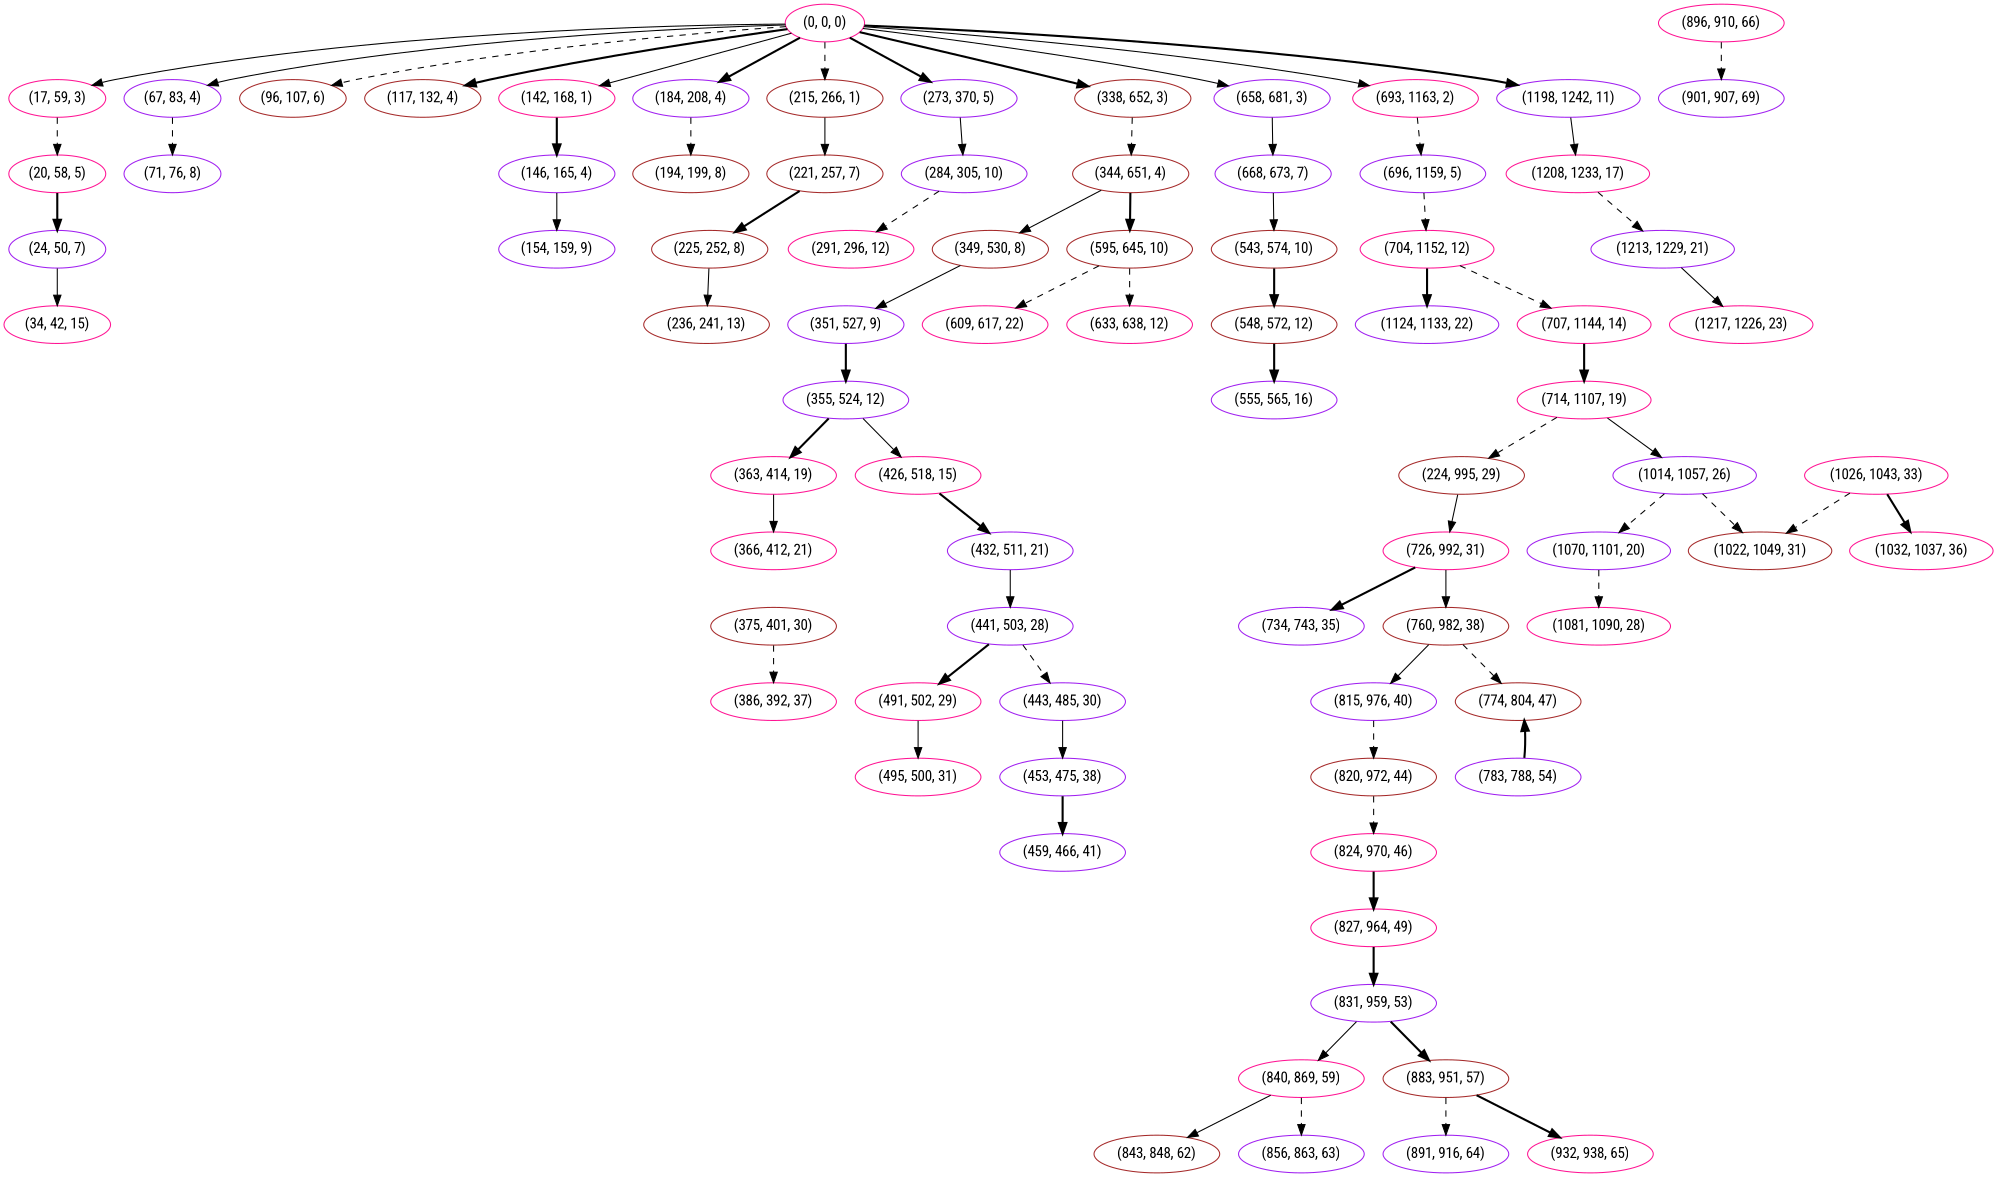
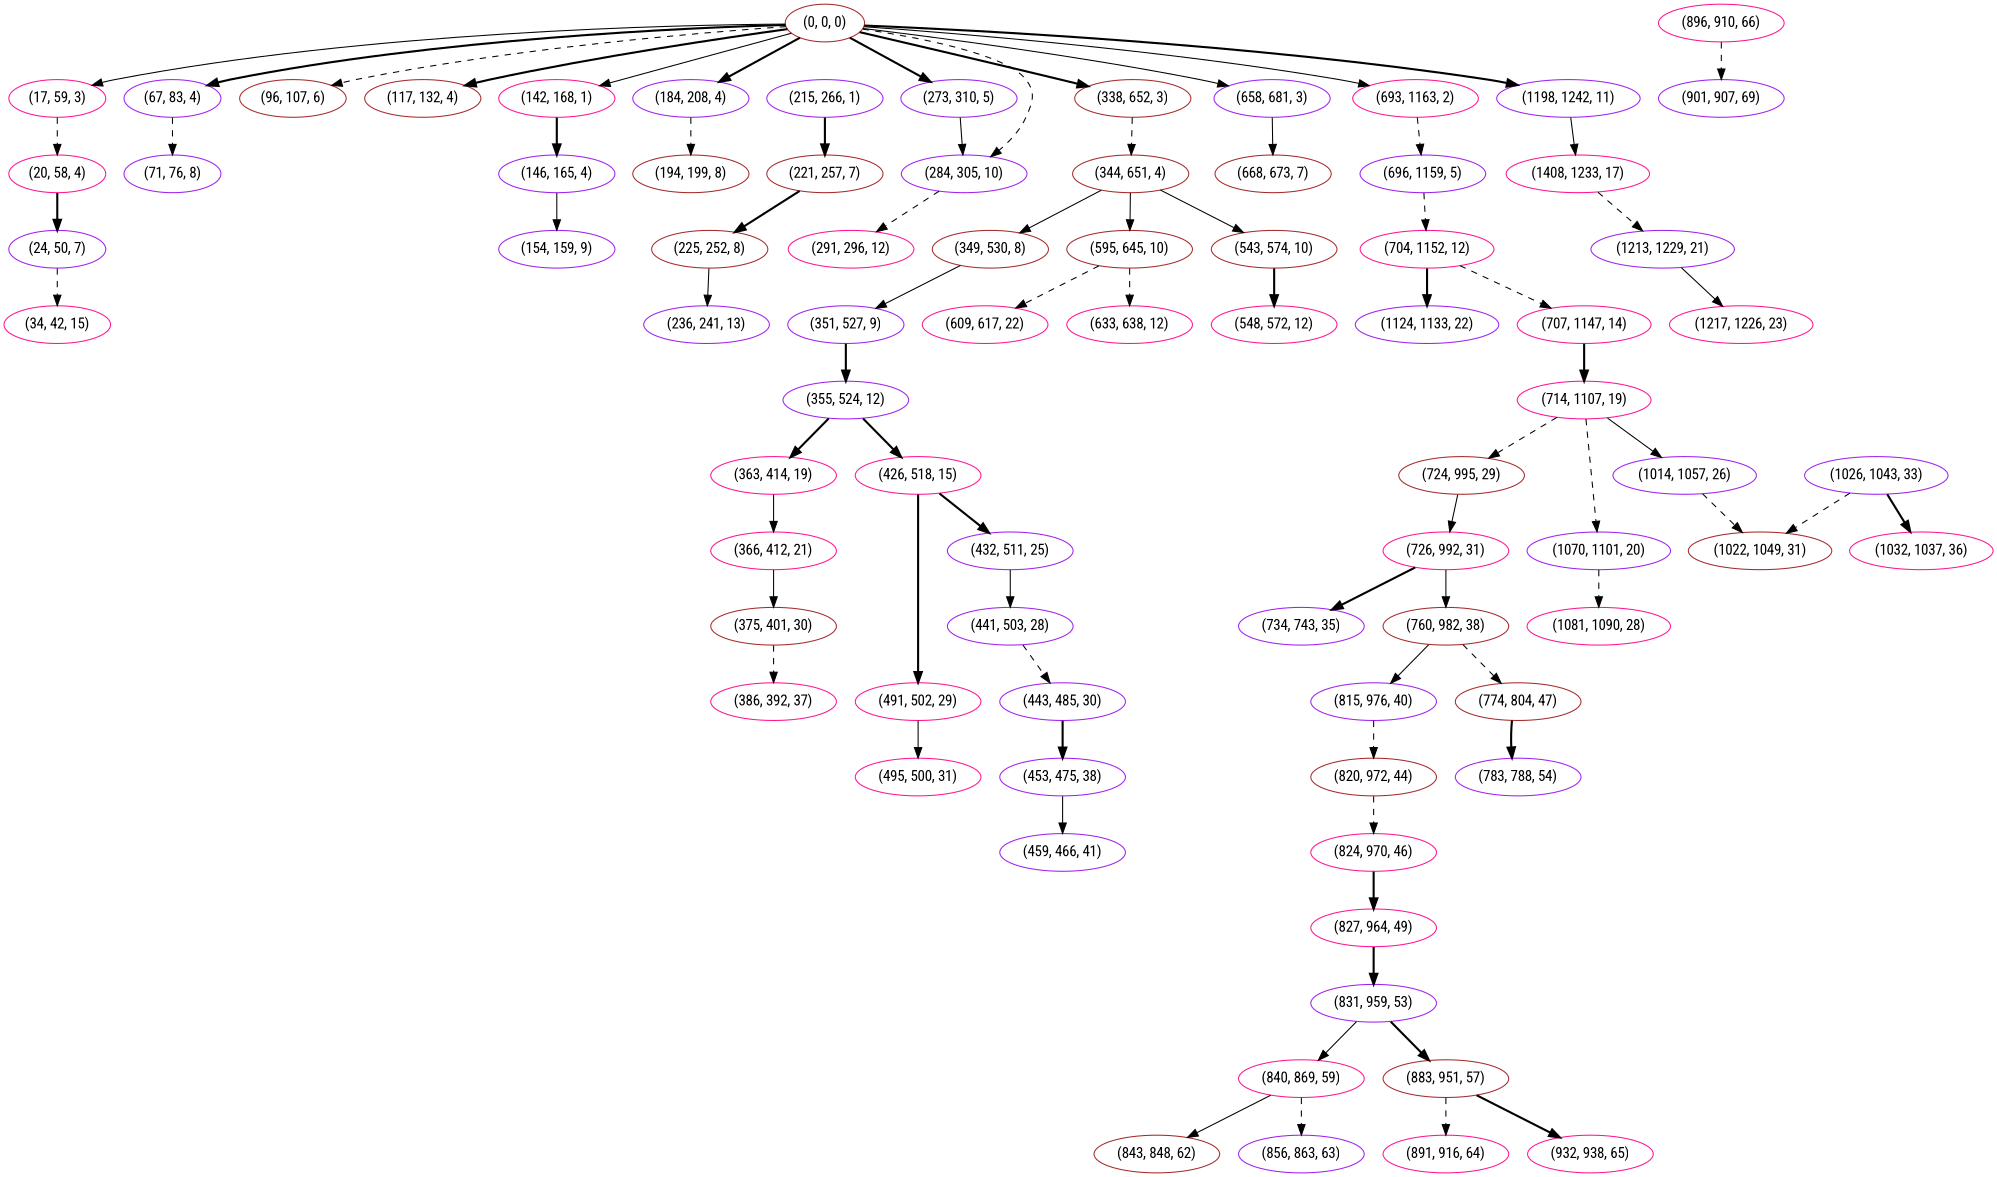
node "(0, 0, 0)": color deeppink -> brown
edge "(0, 0, 0)" -> "(67, 83, 4)": style solid -> bold
edge "(0, 0, 0)" -> "(215, 266, 1)": now "(0, 0, 0)" -> "(284, 305, 10)"
node "(215, 266, 1)": color brown -> purple
node "(273, 370, 5)": label "(273, 370, 5)" -> "(273, 310, 5)"
edge "(215, 266, 1)" -> "(221, 257, 7)": style solid -> bold
node "(20, 58, 5)": label "(20, 58, 5)" -> "(20, 58, 4)"
node "(668, 673, 7)": color purple -> brown
node "(1208, 1233, 17)": label "(1208, 1233, 17)" -> "(1408, 1233, 17)"
edge "(344, 651, 4)" -> "(595, 645, 10)": style bold -> solid
edge "(668, 673, 7)" -> "(543, 574, 10)": now "(344, 651, 4)" -> "(543, 574, 10)"
edge "(24, 50, 7)" -> "(34, 42, 15)": style solid -> dashed
node "(236, 241, 13)": color brown -> purple
node "(548, 572, 12)": color brown -> deeppink
node "(707, 1144, 14)": label "(707, 1144, 14)" -> "(707, 1147, 14)"
node "(555, 565, 16)": removed
edge "(355, 524, 12)" -> "(426, 518, 15)": style solid -> bold
node "(224, 995, 29)": label "(224, 995, 29)" -> "(724, 995, 29)"
node "(1026, 1043, 33)": color deeppink -> purple
edge "(1014, 1057, 26)" -> "(1070, 1101, 20)": now "(714, 1107, 19)" -> "(1070, 1101, 20)"
node "(432, 511, 21)": label "(432, 511, 21)" -> "(432, 511, 25)"
edge "(366, 412, 21)" -> "(375, 401, 30)": added
edge "(441, 503, 28)" -> "(491, 502, 29)": now "(426, 518, 15)" -> "(491, 502, 29)"
edge "(443, 485, 30)" -> "(453, 475, 38)": style solid -> bold
edge "(783, 788, 54)" -> "(774, 804, 47)": reversed
edge "(453, 475, 38)" -> "(459, 466, 41)": style bold -> solid
node "(891, 916, 64)": color purple -> deeppink
